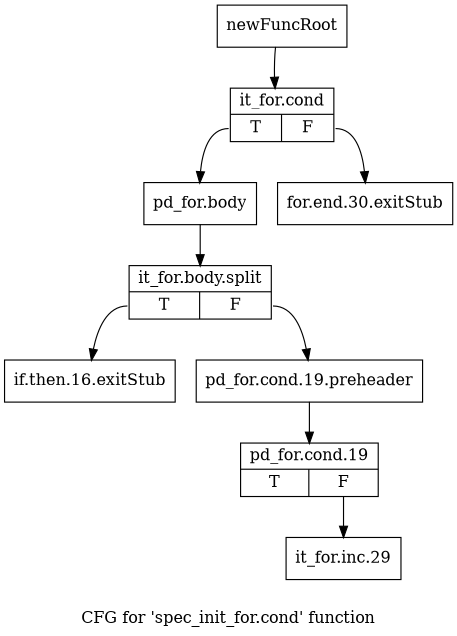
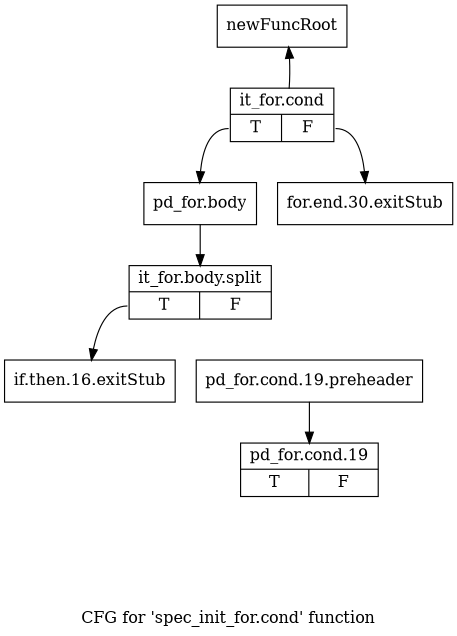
edge "newFuncRoot" -> "it_for.cond": reversed
edge "it_for.body.split" -> "pd_for.cond.19.preheader": removed
node "it_for.inc.29": removed
